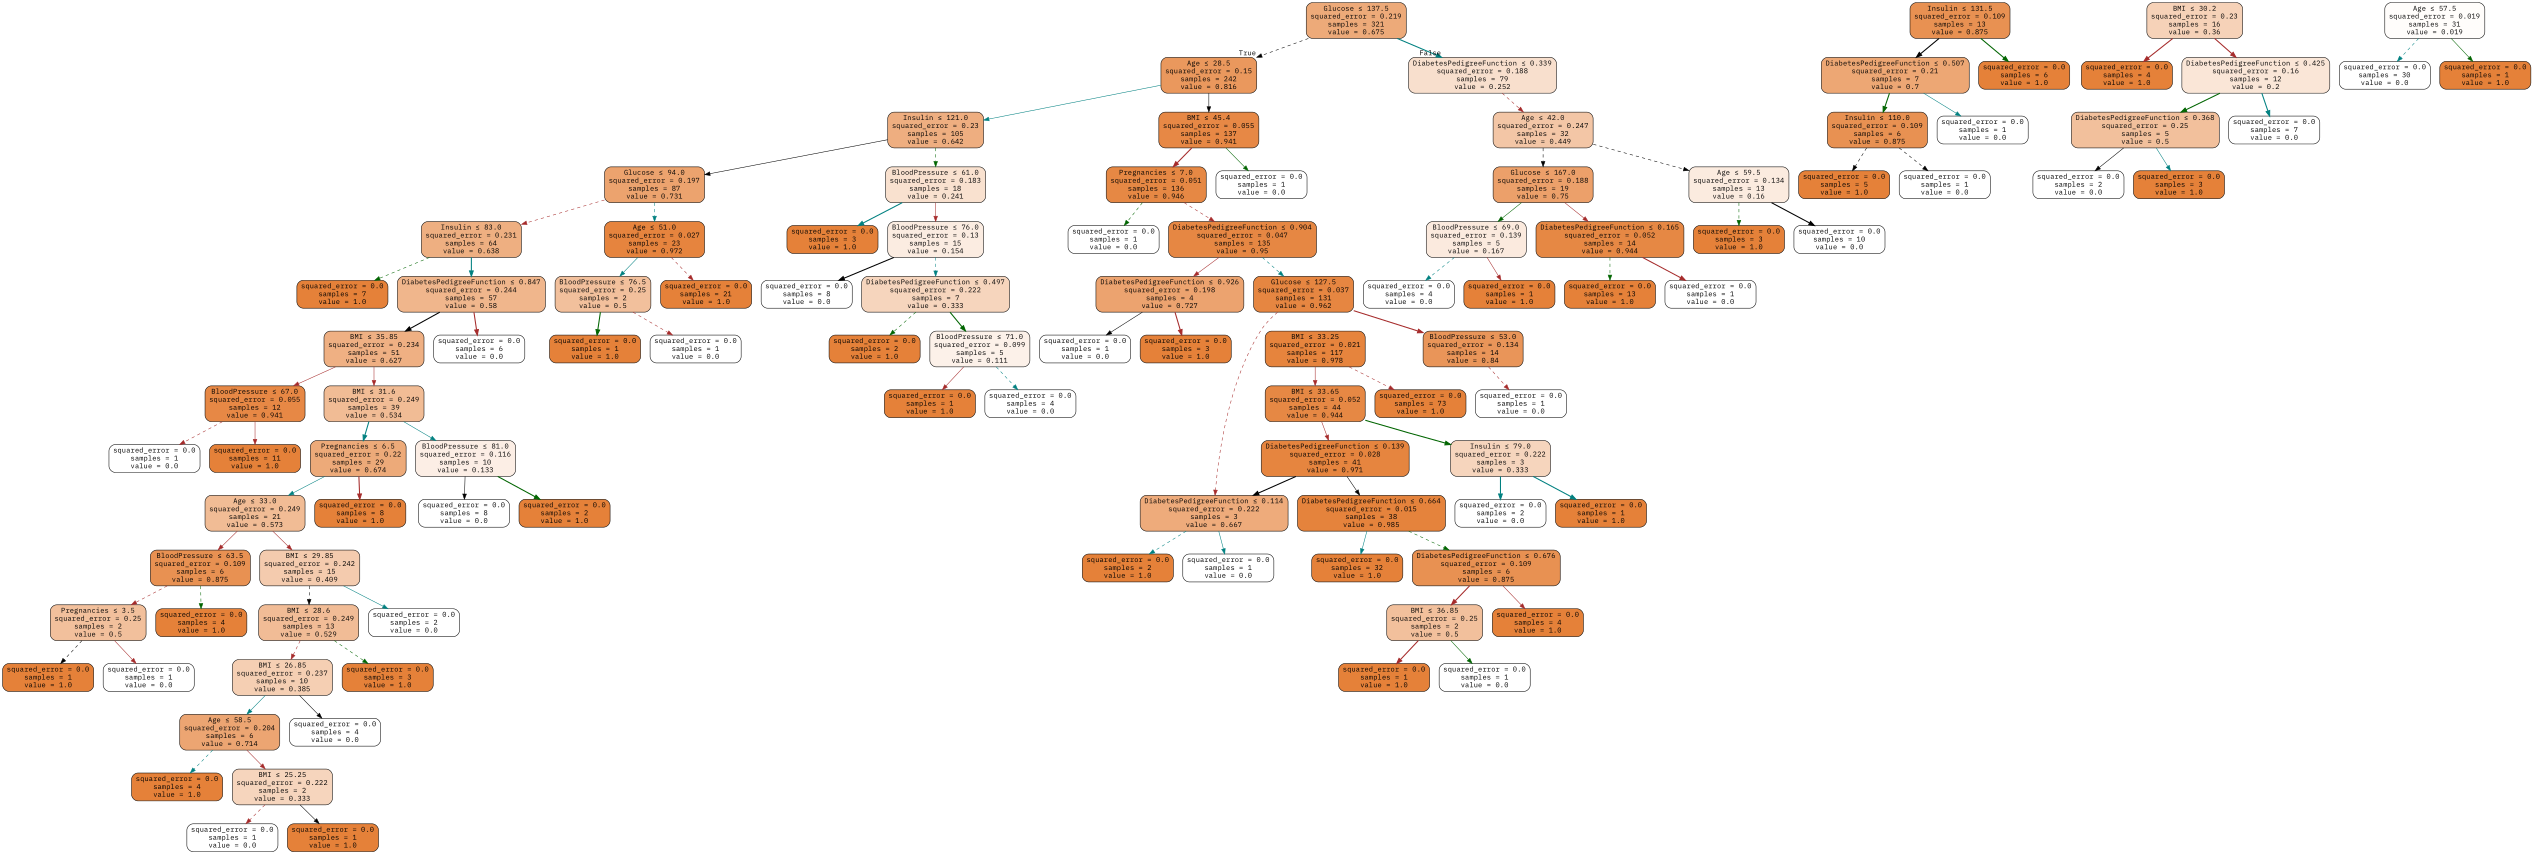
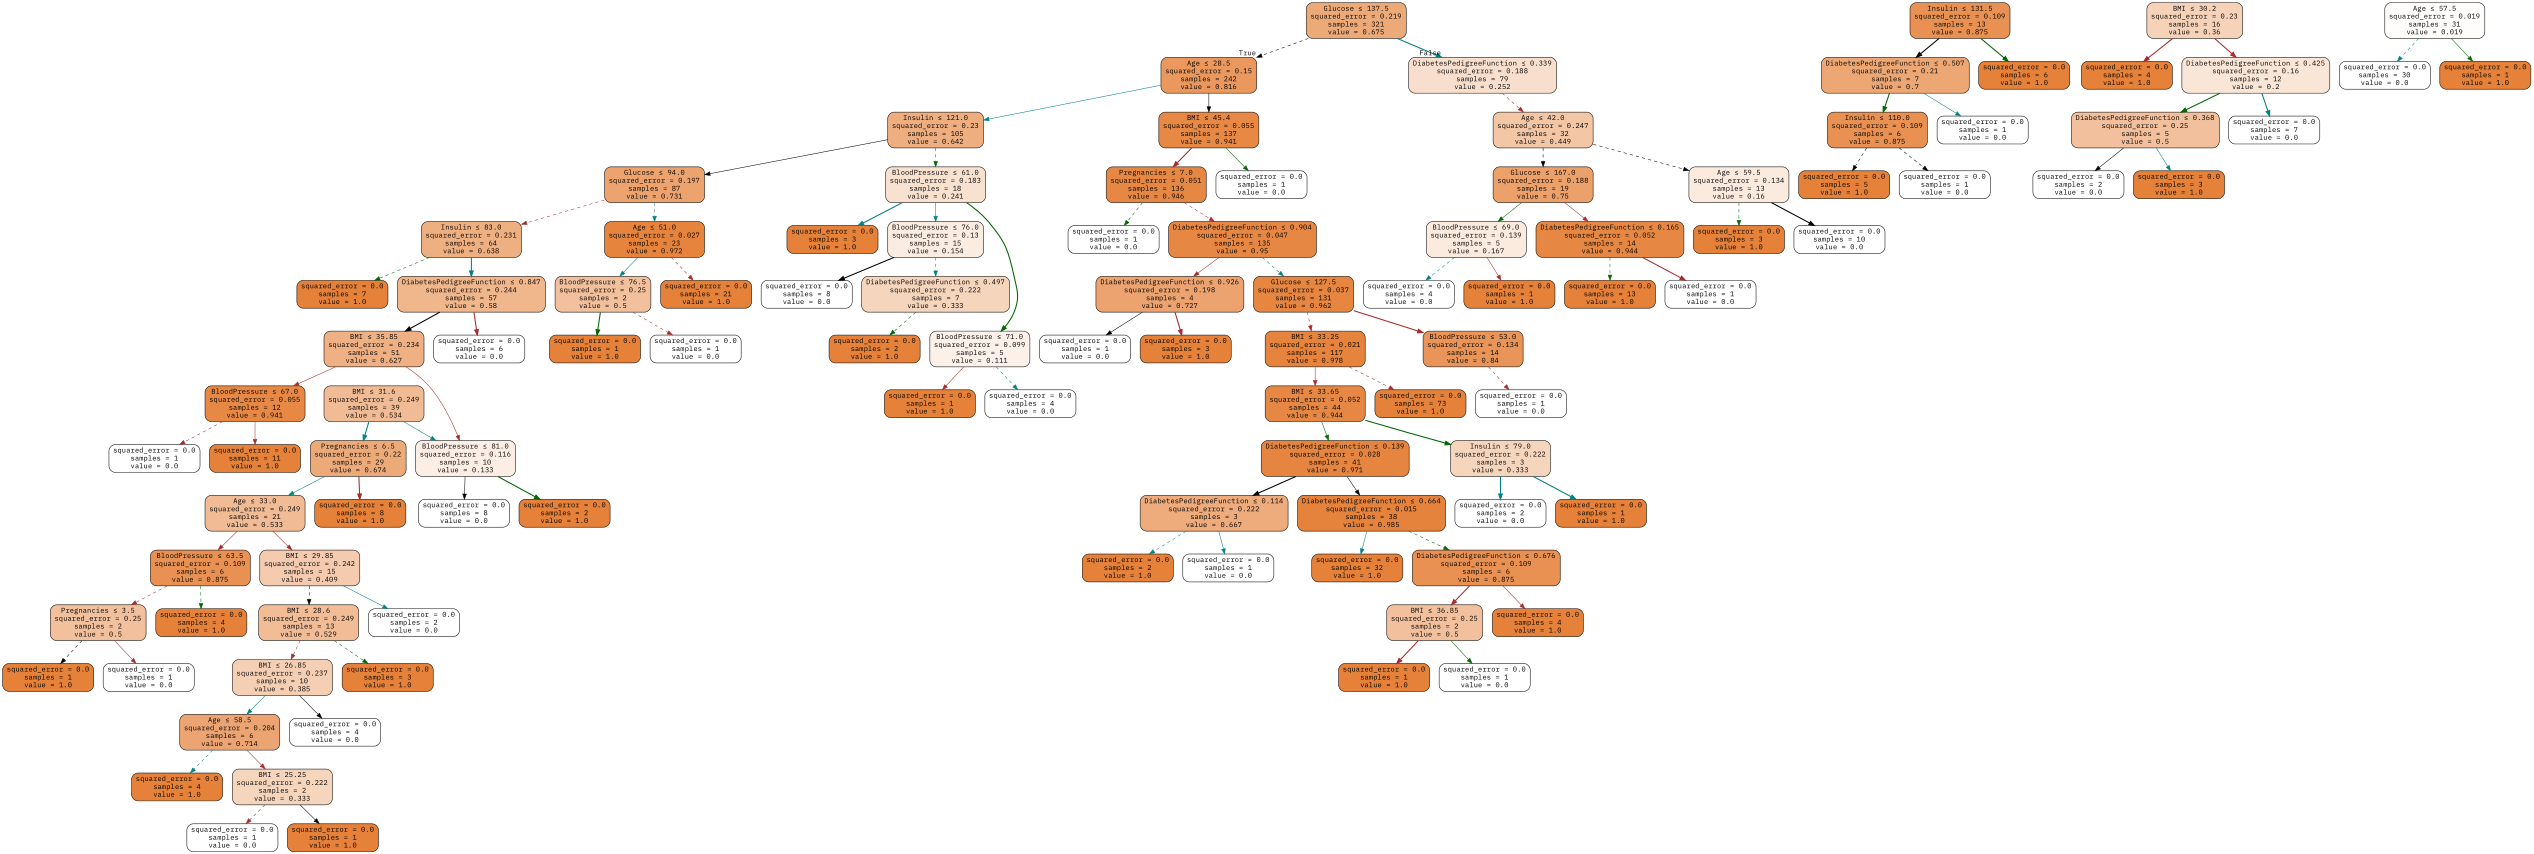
edge "BloodPressure ≤ 61.0" -> "BloodPressure ≤ 76.0": color brown -> teal
edge "DiabetesPedigreeFunction ≤ 0.497" -> "BloodPressure ≤ 71.0": now "BloodPressure ≤ 61.0" -> "BloodPressure ≤ 71.0"
edge "BMI ≤ 35.85" -> "BMI ≤ 31.6": now "BMI ≤ 35.85" -> "BloodPressure ≤ 81.0"
edge "Glucose ≤ 127.5" -> "DiabetesPedigreeFunction ≤ 0.114": now "Glucose ≤ 127.5" -> "BMI ≤ 33.25"
edge "BMI ≤ 33.65" -> "DiabetesPedigreeFunction ≤ 0.139": color brown -> darkgreen
node "Age ≤ 33.0": text "value = 0.573" -> "value = 0.533"
